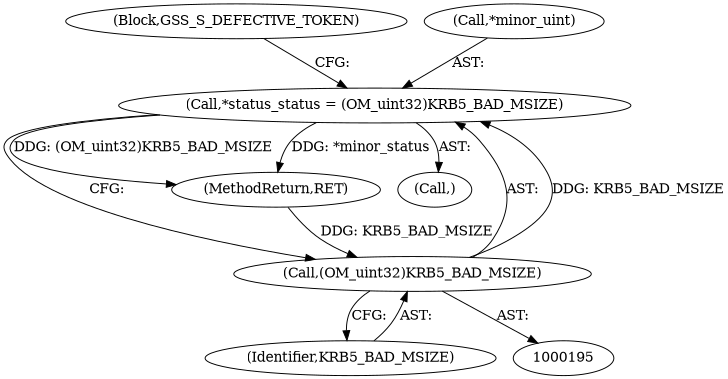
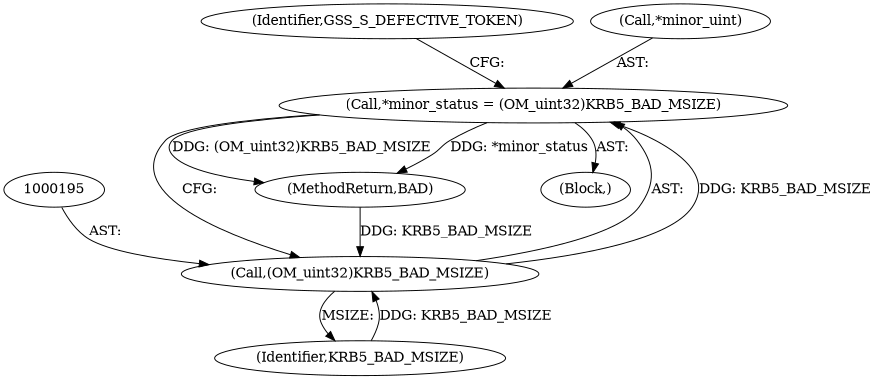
node "(Block,GSS_S_DEFECTIVE_TOKEN)": label "(Block,GSS_S_DEFECTIVE_TOKEN)" -> "(Identifier,GSS_S_DEFECTIVE_TOKEN)"
node "(Call,*status_status = (OM_uint32)KRB5_BAD_MSIZE)": label "(Call,*status_status = (OM_uint32)KRB5_BAD_MSIZE)" -> "(Call,*minor_status = (OM_uint32)KRB5_BAD_MSIZE)"
node "(MethodReturn,RET)": label "(MethodReturn,RET)" -> "(MethodReturn,BAD)"
node "(Call,)": label "(Call,)" -> "(Block,)"
edge "(Call,(OM_uint32)KRB5_BAD_MSIZE)" -> "1000195": reversed
edge "(Call,(OM_uint32)KRB5_BAD_MSIZE)" -> "(Identifier,KRB5_BAD_MSIZE)": label "CFG: " -> "MSIZE: "
edge "(Identifier,KRB5_BAD_MSIZE)" -> "(Call,(OM_uint32)KRB5_BAD_MSIZE)": label "AST: " -> "DDG: KRB5_BAD_MSIZE"
